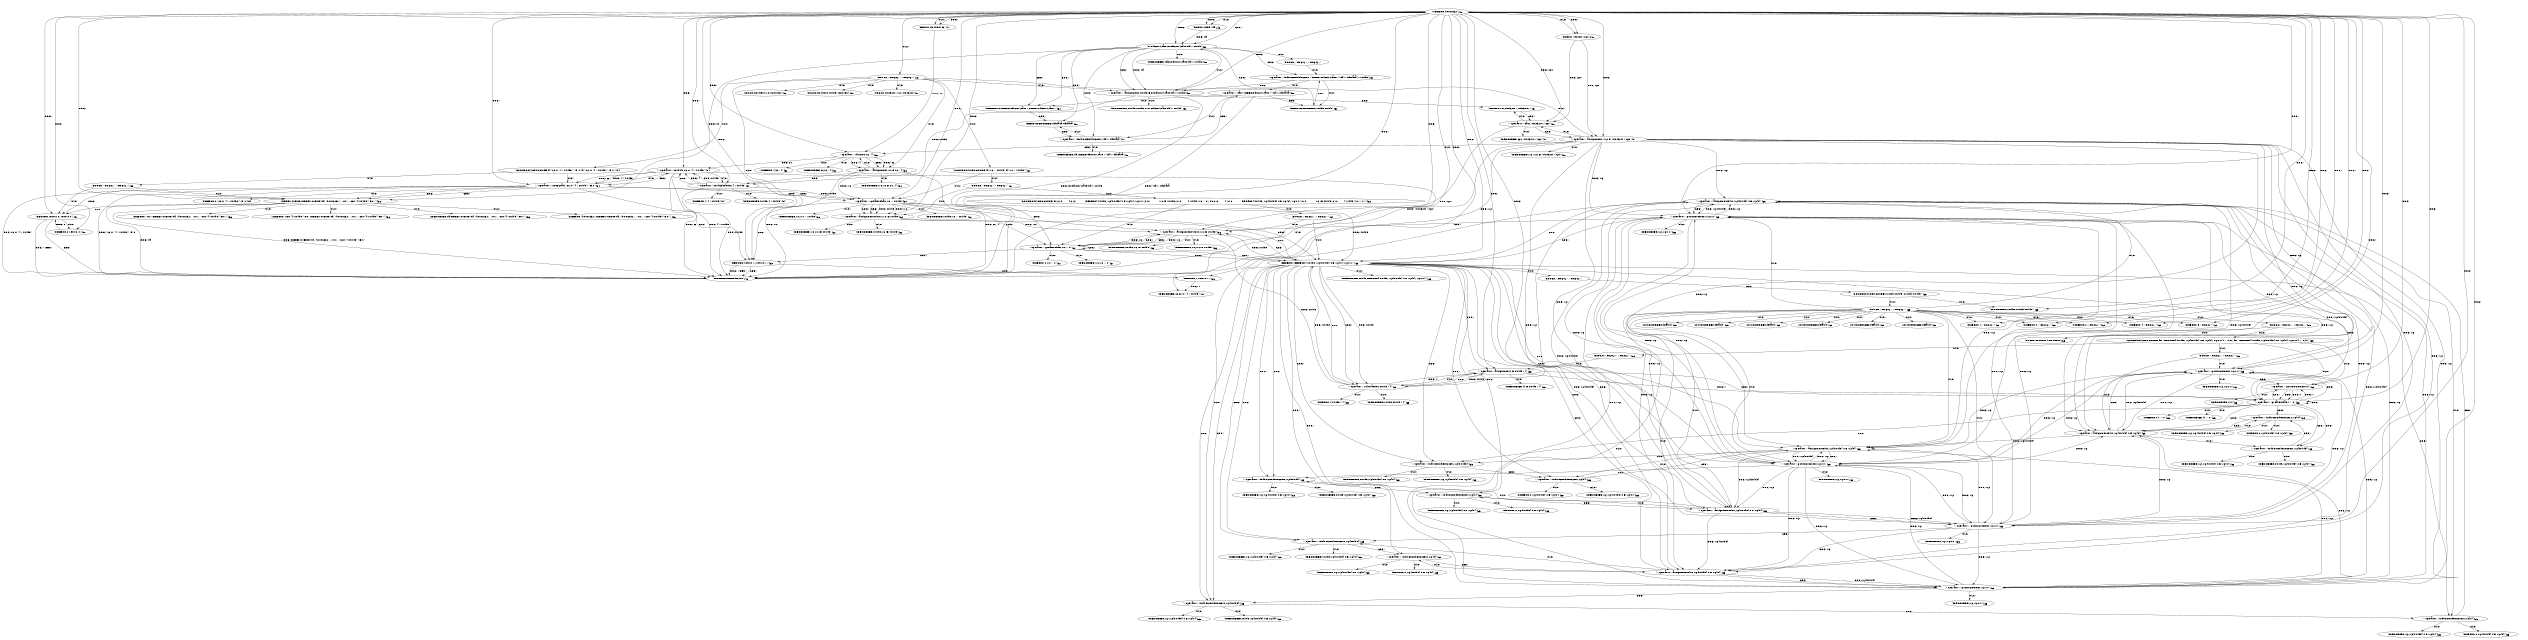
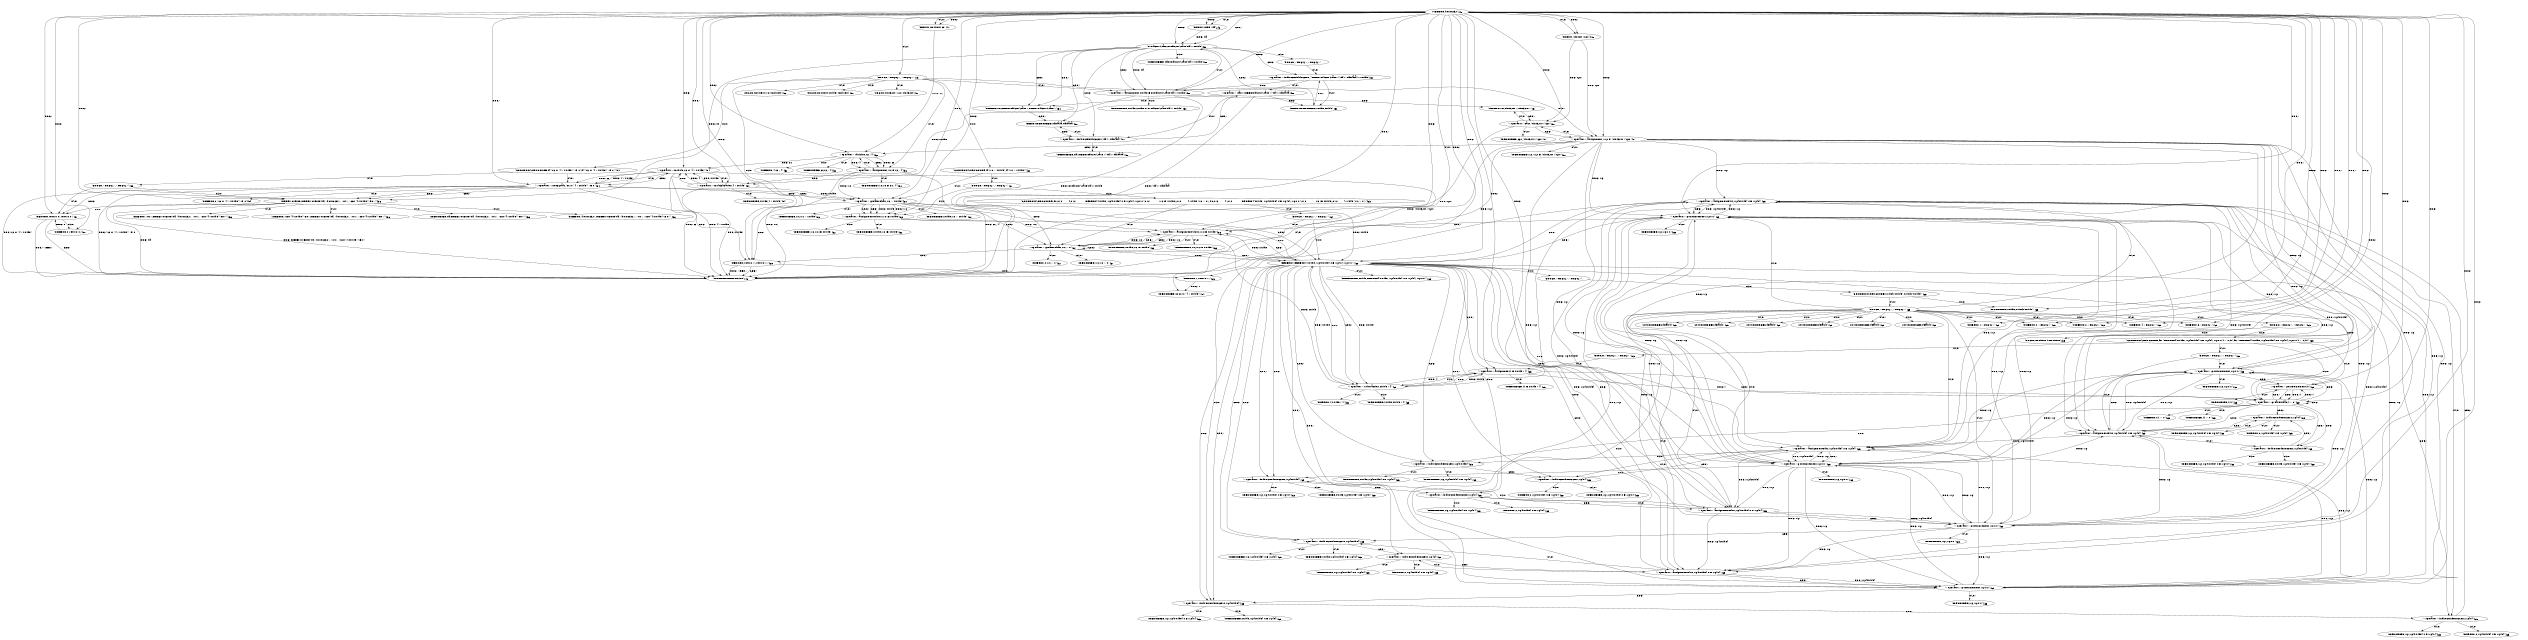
edge "(METHOD,horAcc32)" -> "(<operator>.cast,(uint32_t *)cp0)": label "DDG: cp0" -> "DDG: "
node "(LITERAL,4,4 * stride)": removed
